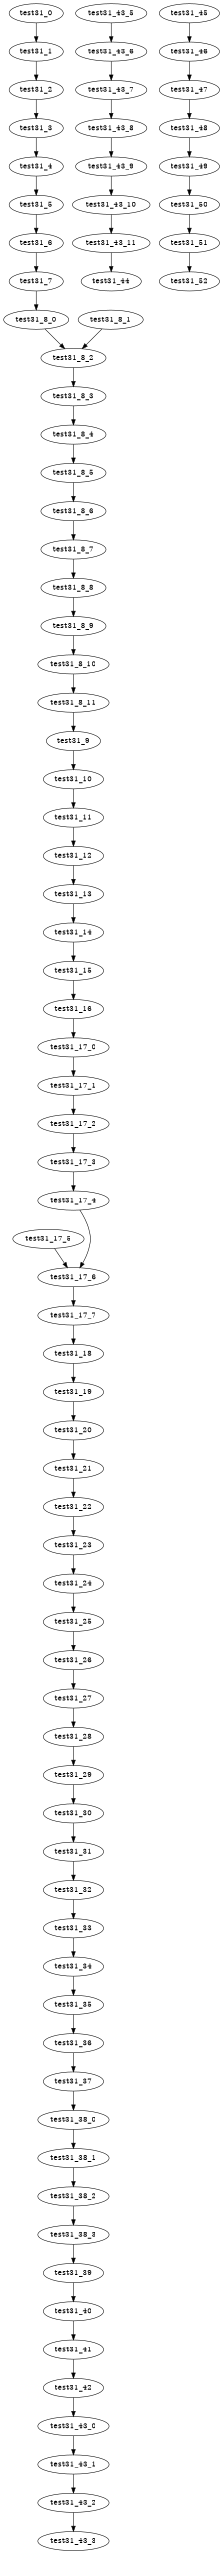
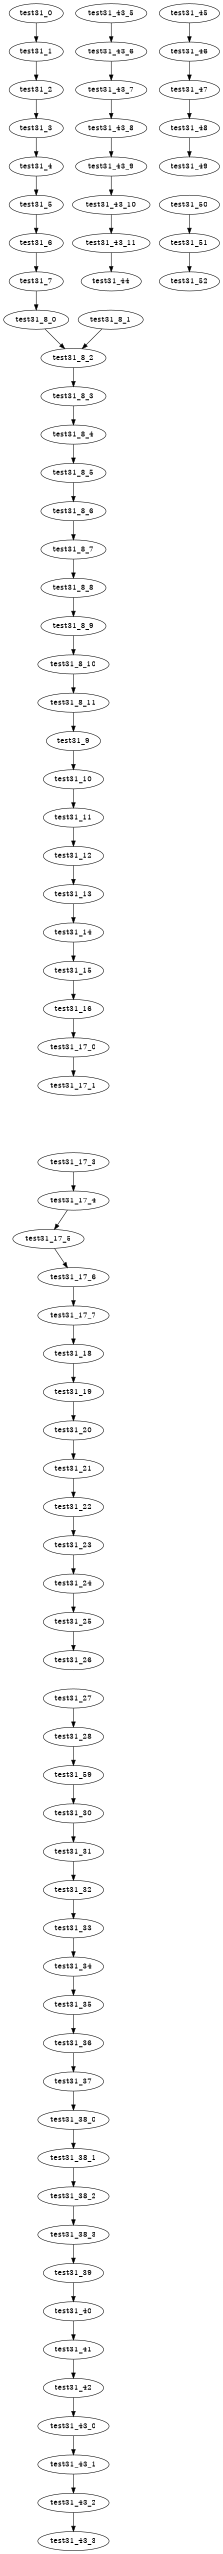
edge "test31_49" -> "test31_50": removed
node "test31_17_2": removed
edge "test31_17_4" -> "test31_17_6": now "test31_17_4" -> "test31_17_5"
edge "test31_26" -> "test31_27": removed
node "test31_29": label "test31_29" -> "test31_59"
